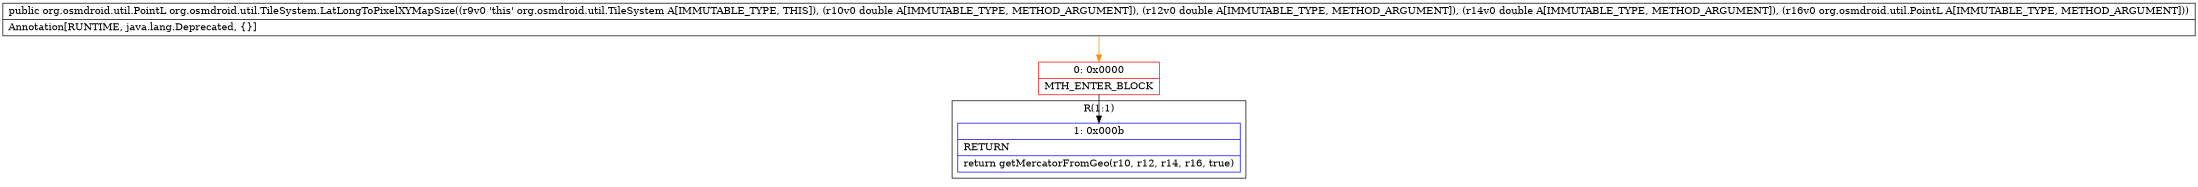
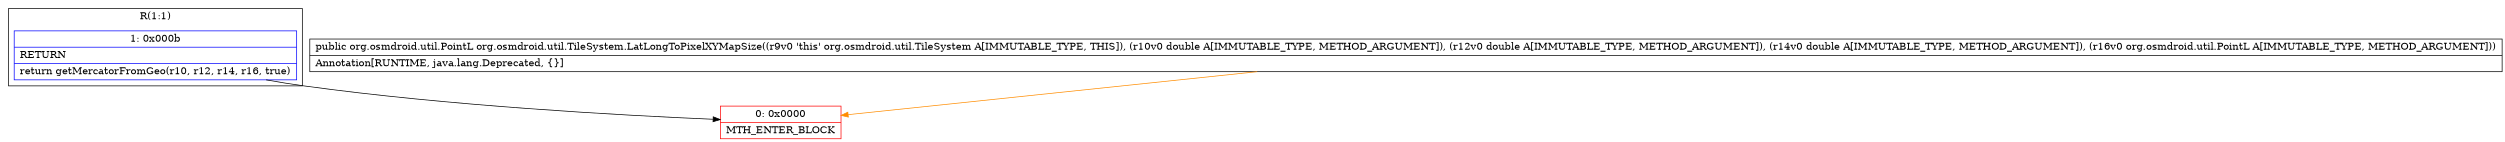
edge "0: 0x0000" -> "1: 0x000b": reversed
